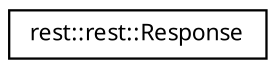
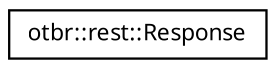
node "rest::rest::Response": label "rest::rest::Response" -> "otbr::rest::Response"
